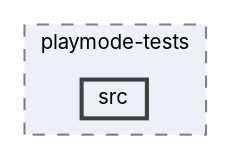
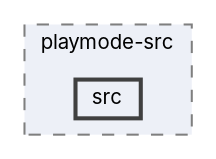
cluster "playmode-tests": label "playmode-tests" -> "playmode-src"
